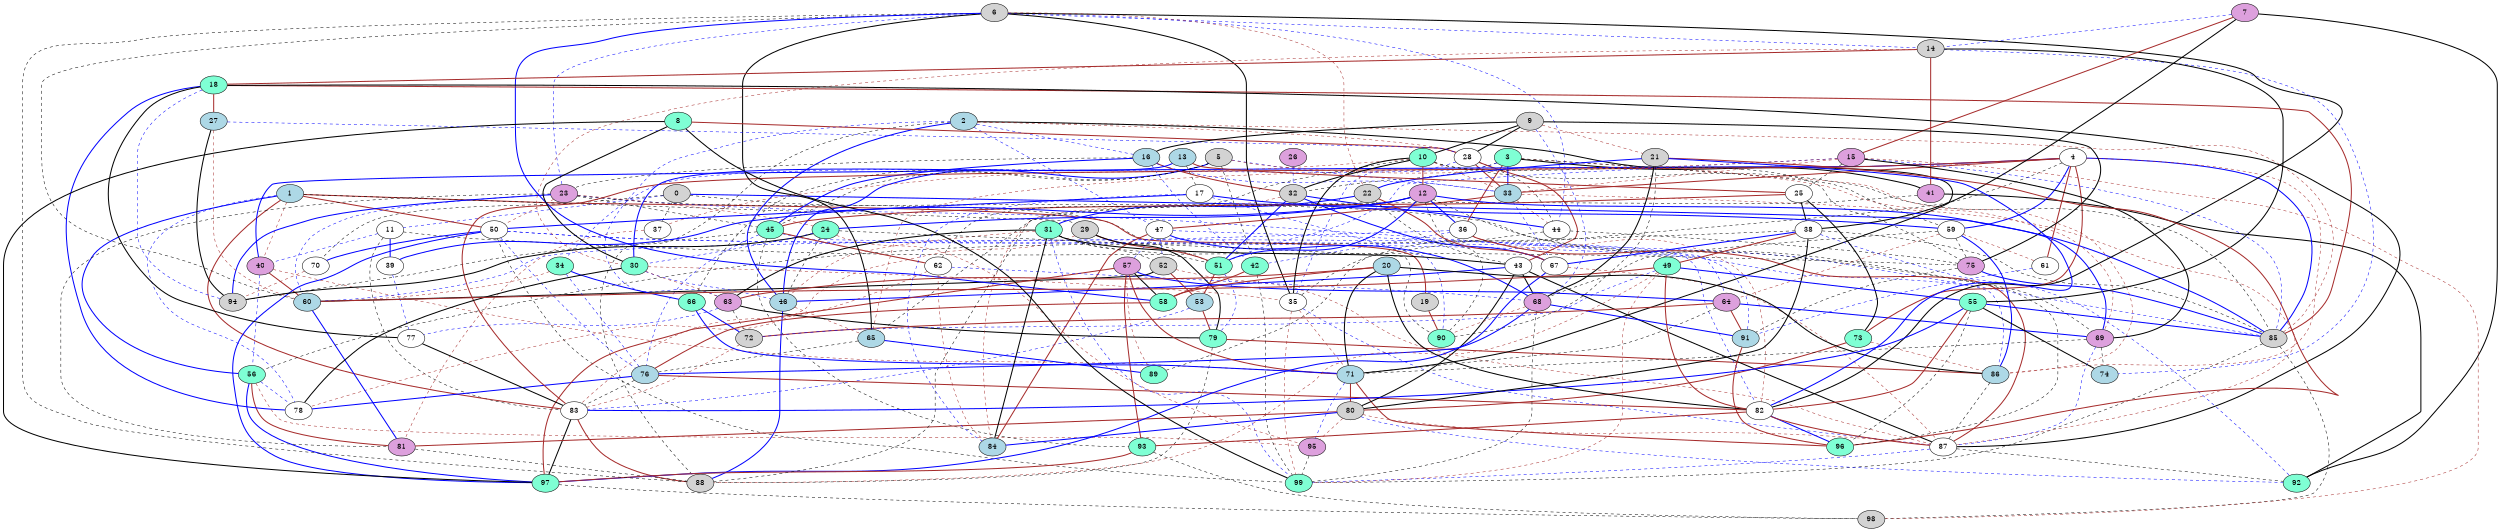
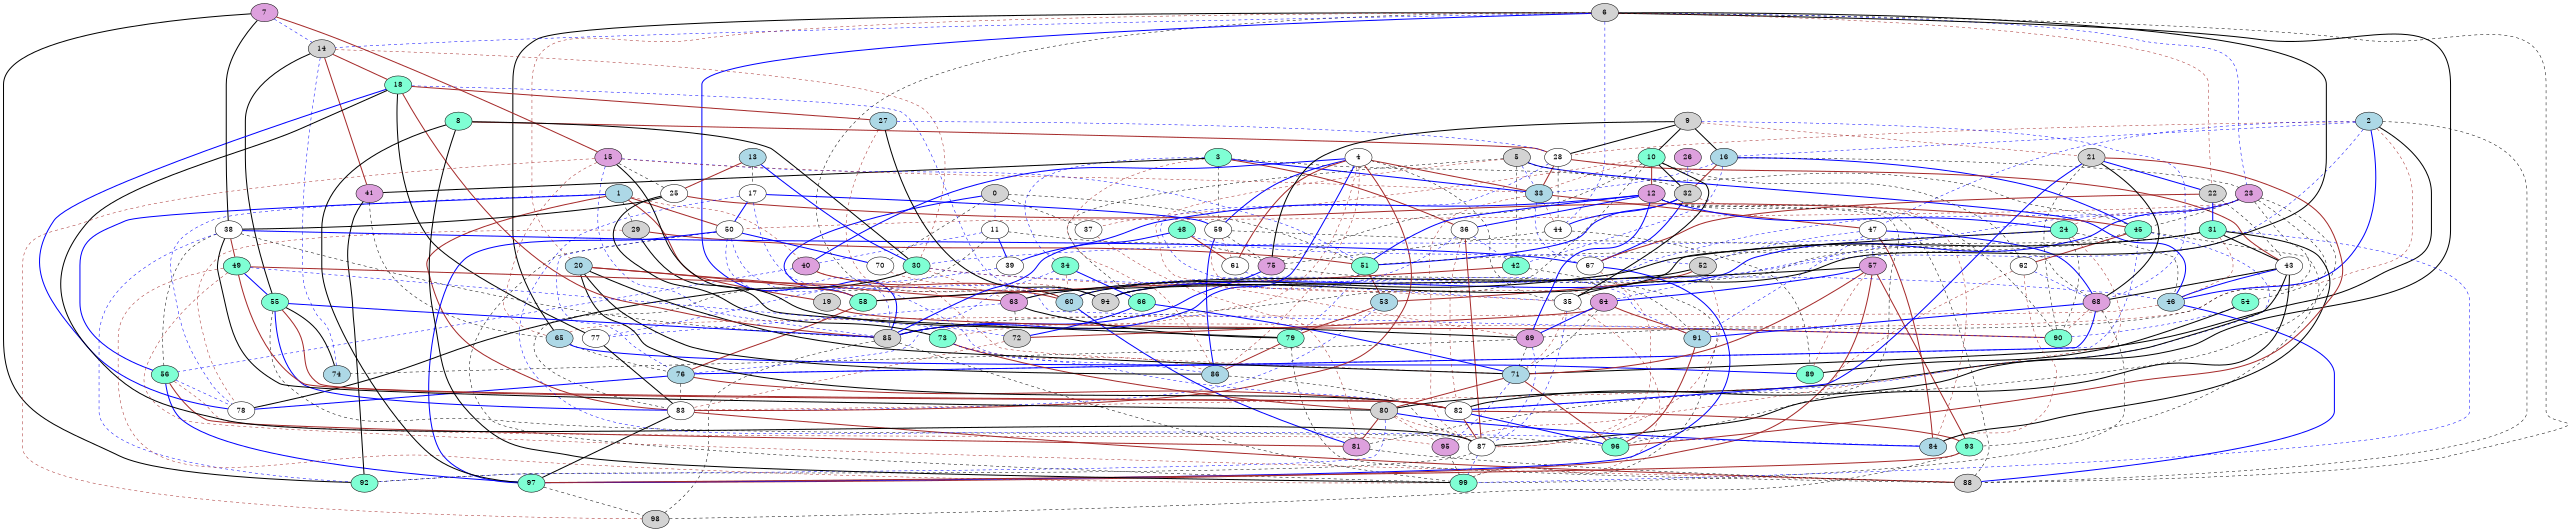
edge "6" -- "20": added
node "48": added
edge "4" -- "73": style bold -> dashed
node "54": added
edge "73" -- "82": added
